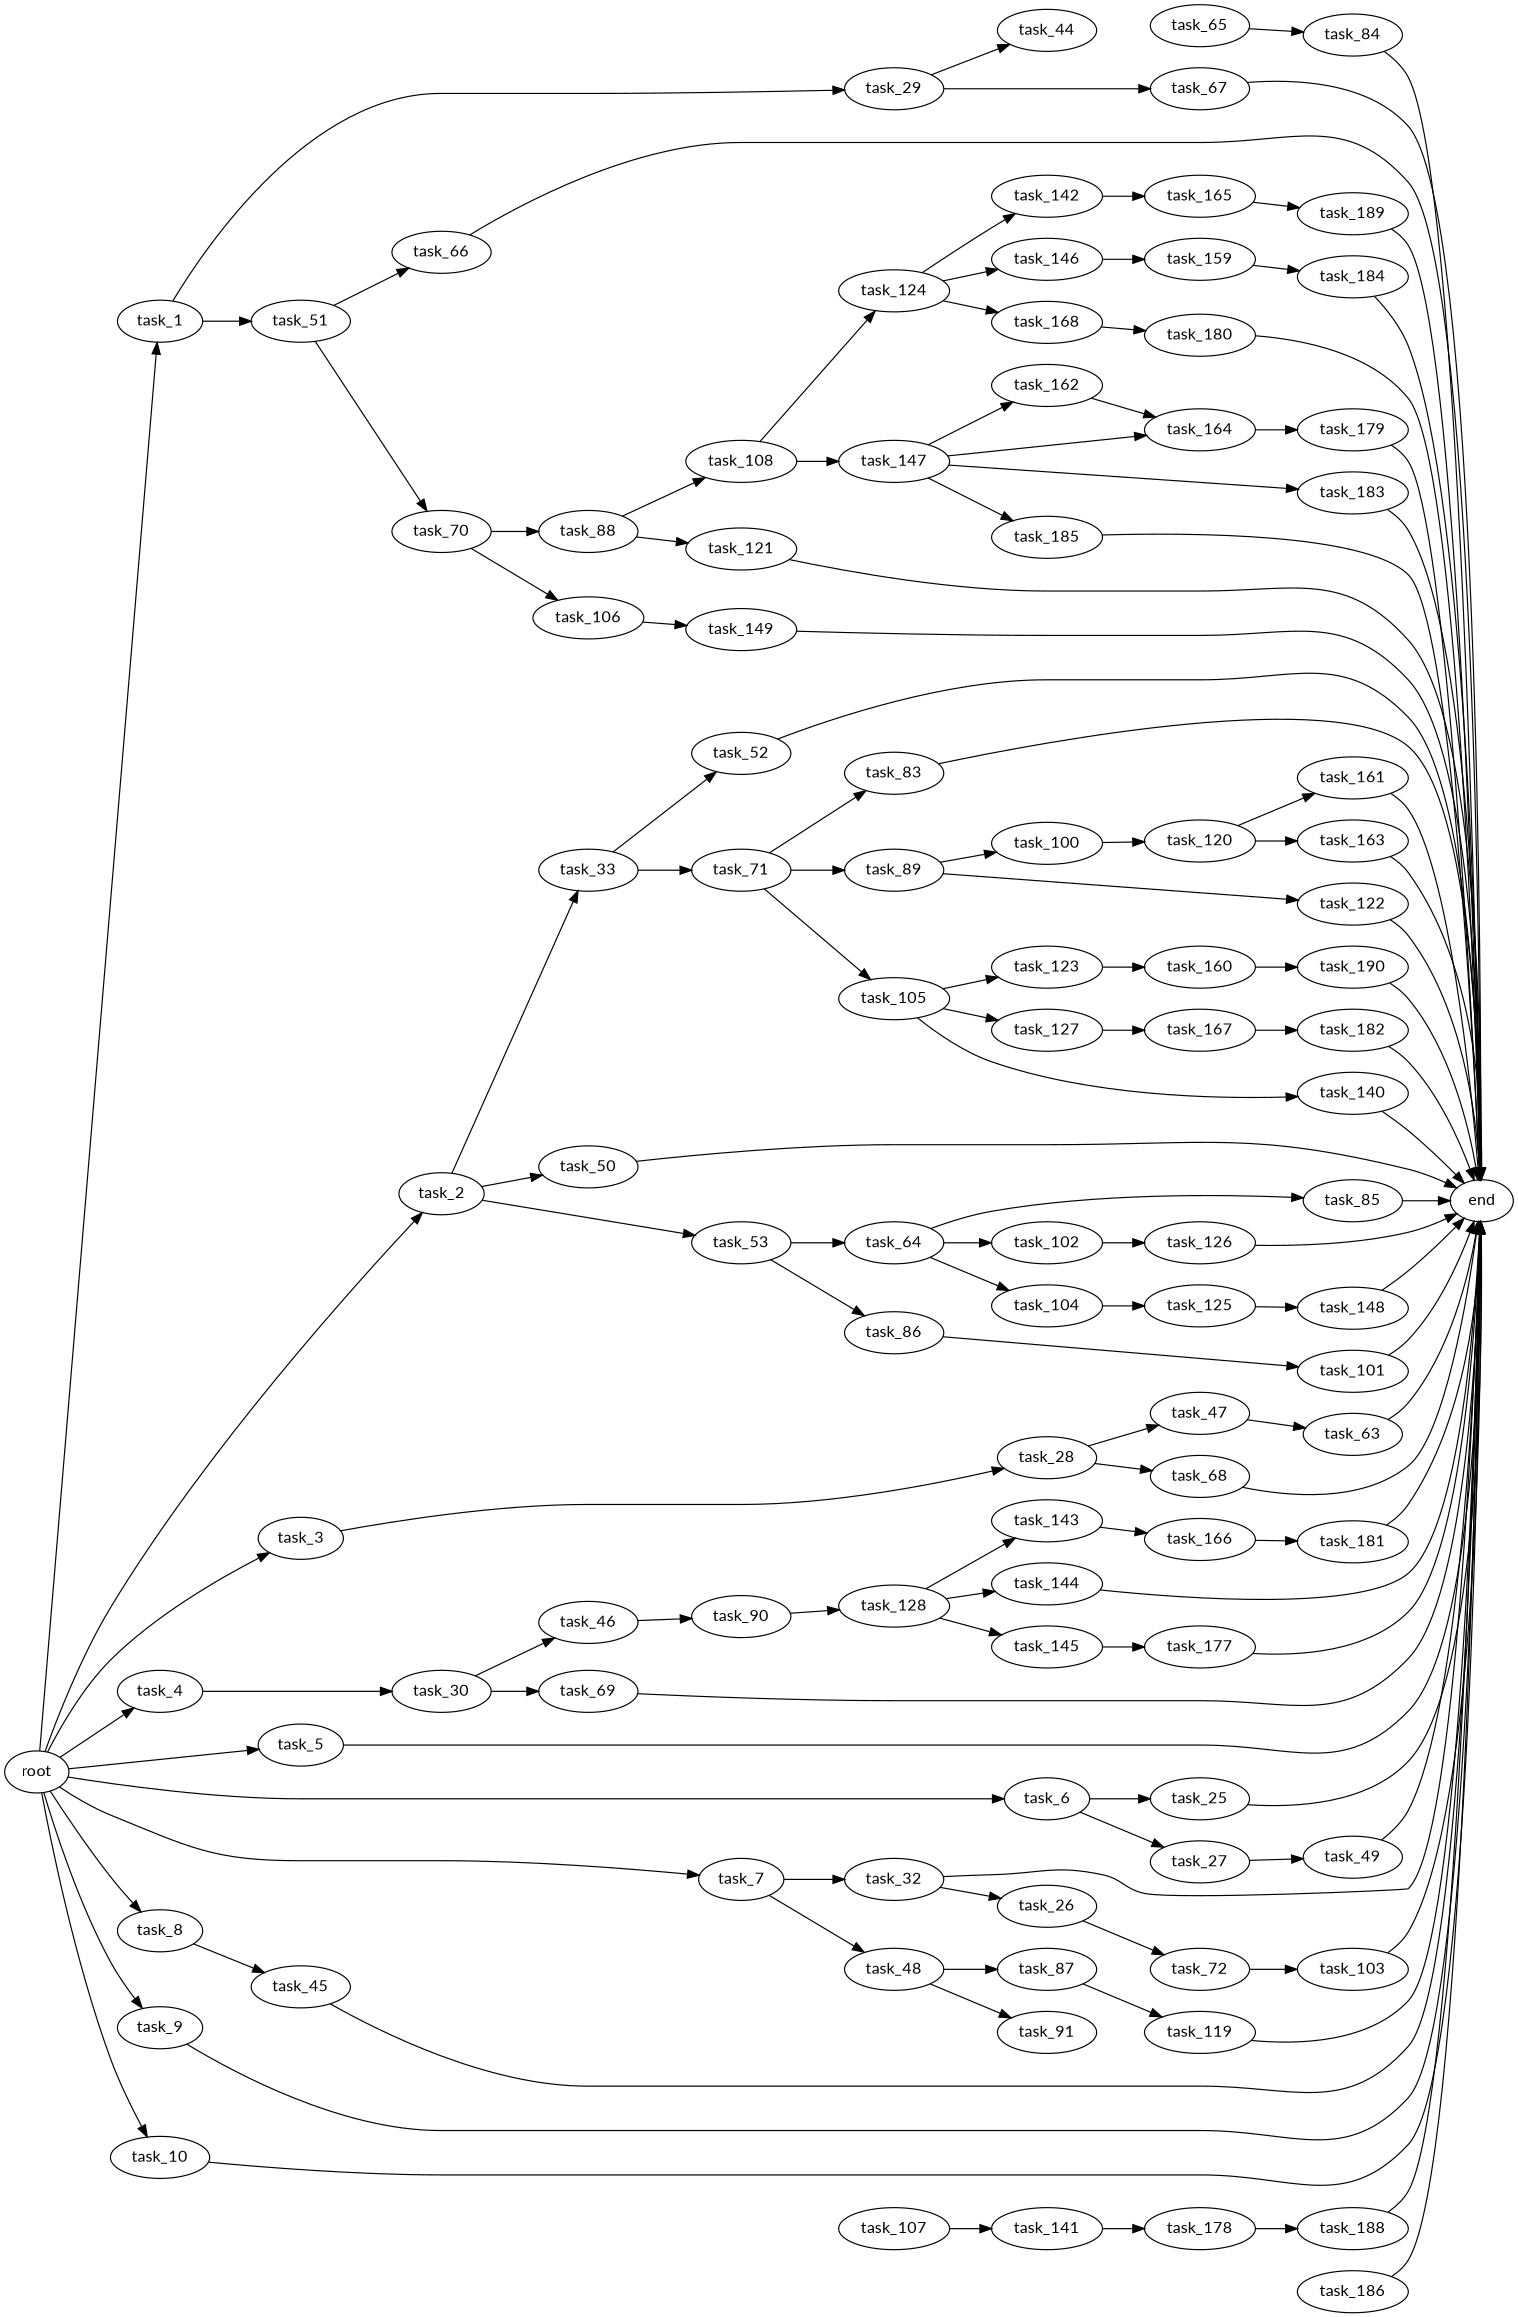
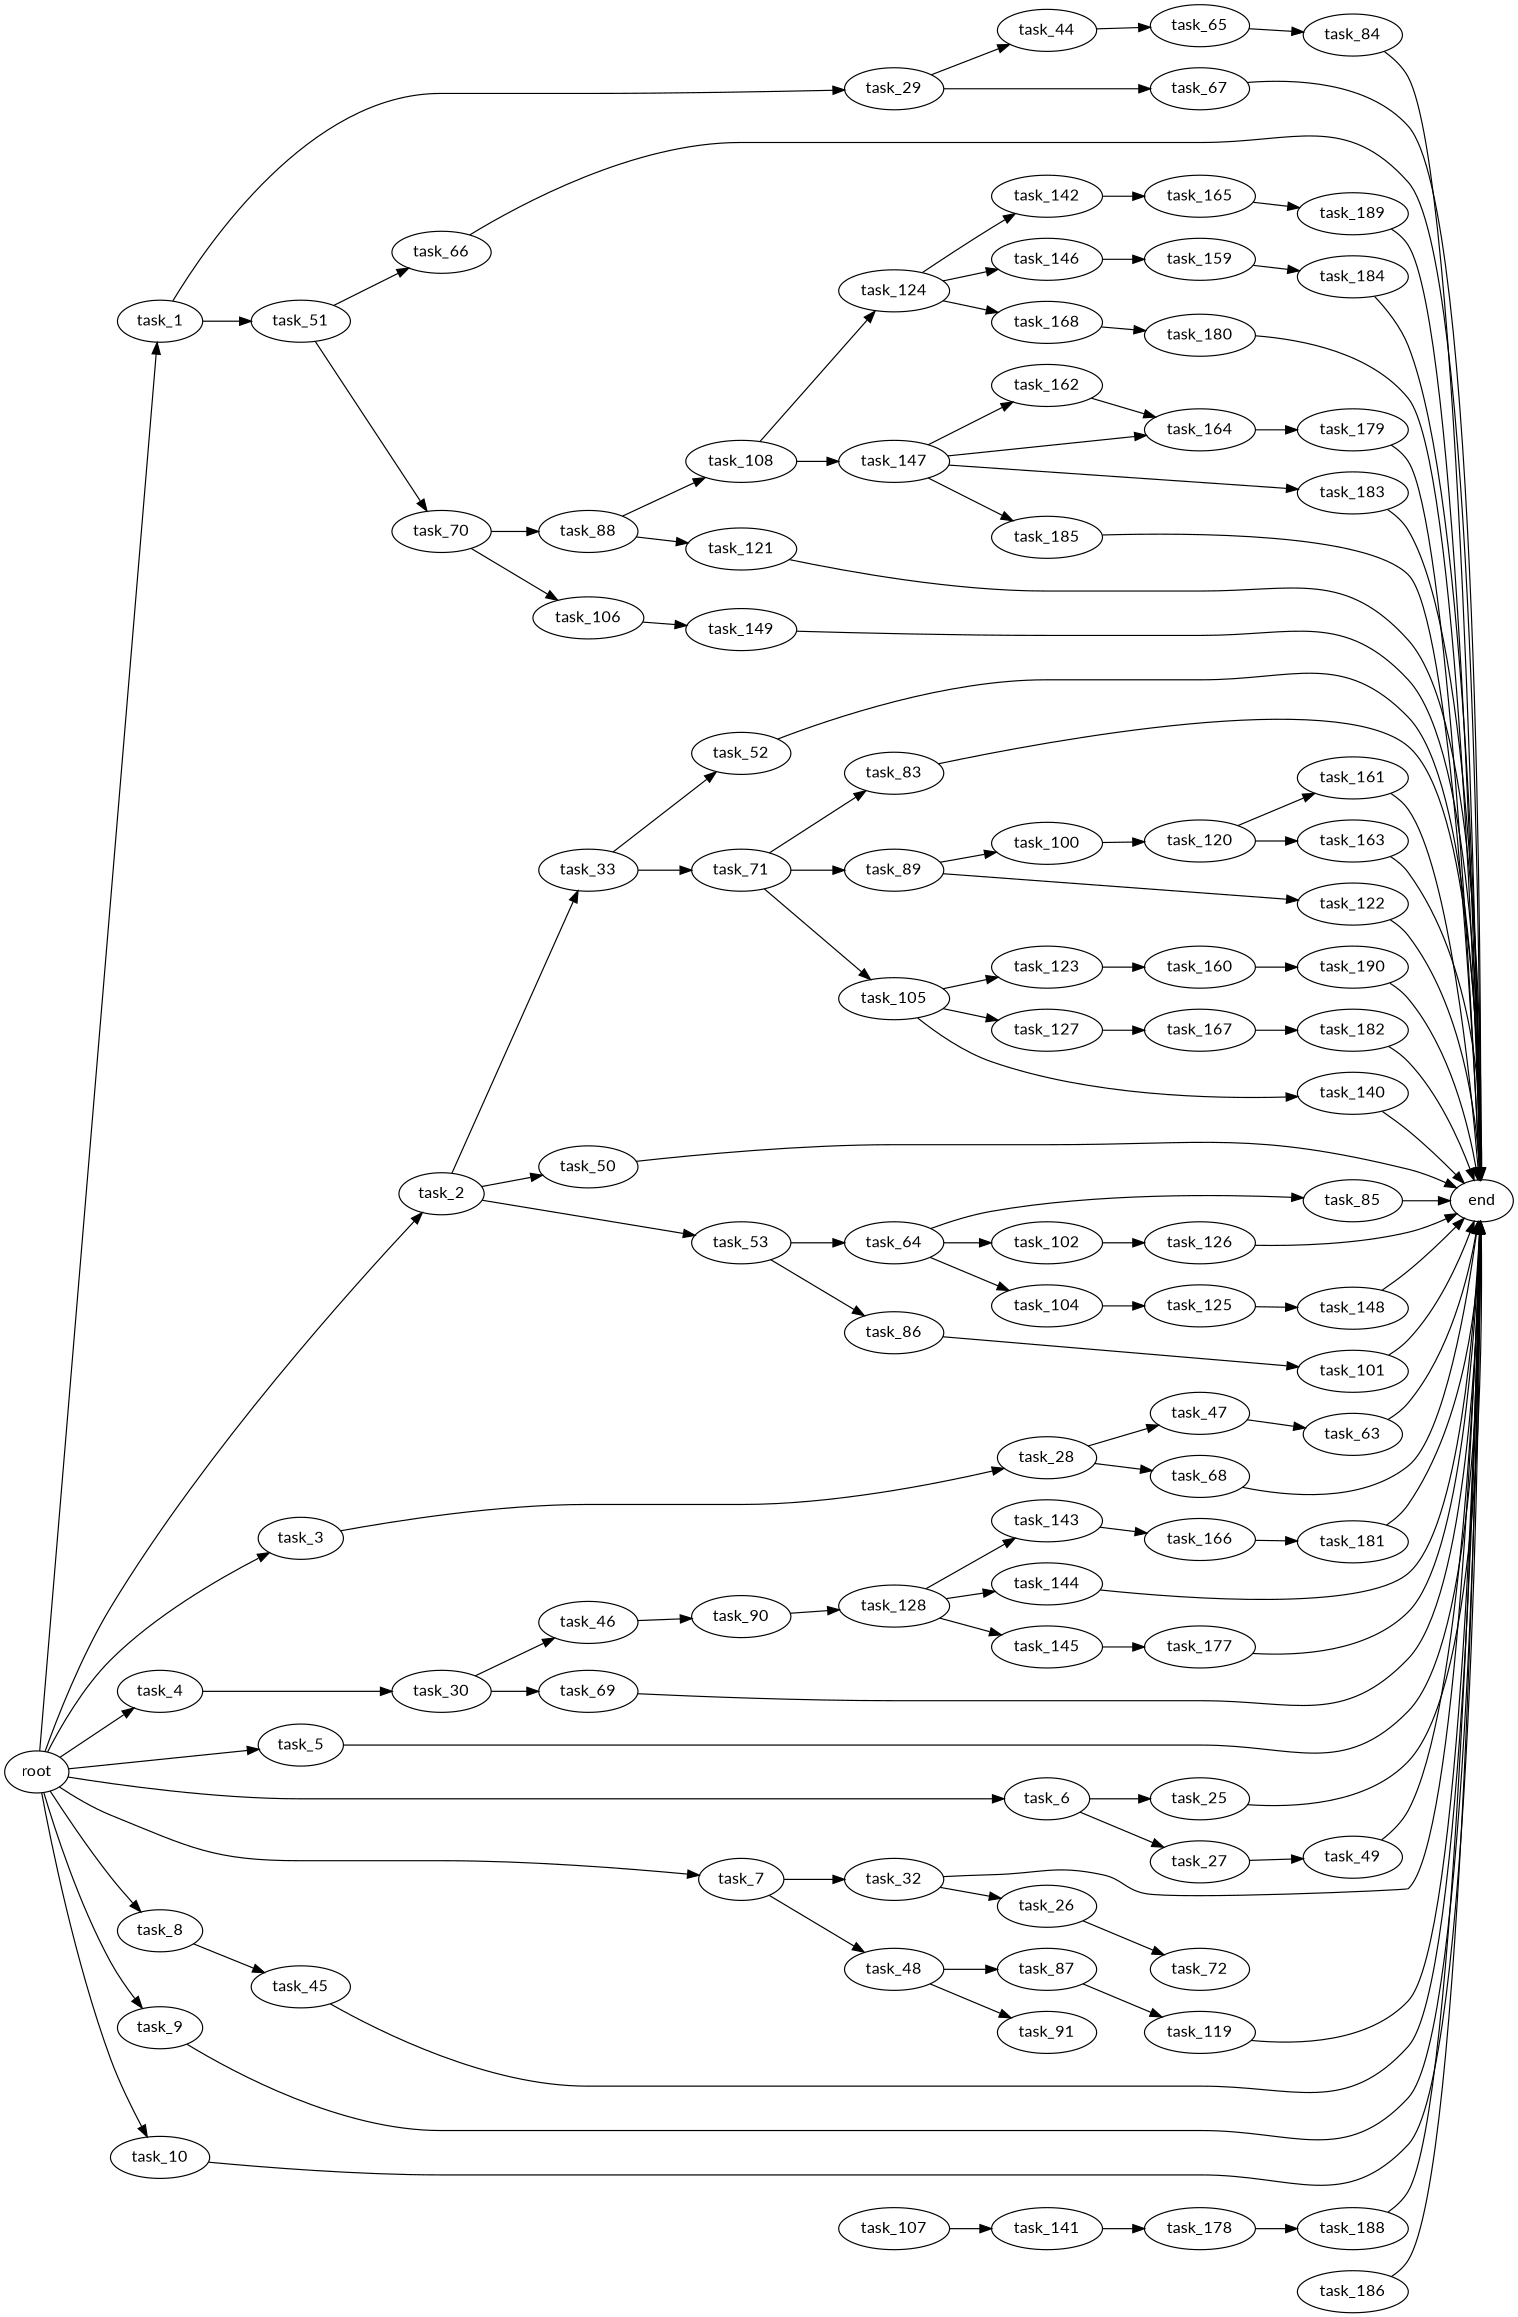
edge "task_44" -> "task_65": added
node "task_103": removed
